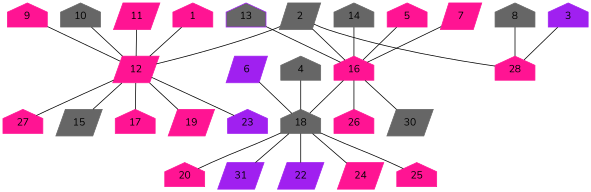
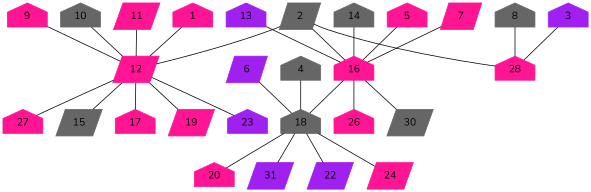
node "13": fillcolor gray40 -> purple
node "25": removed
